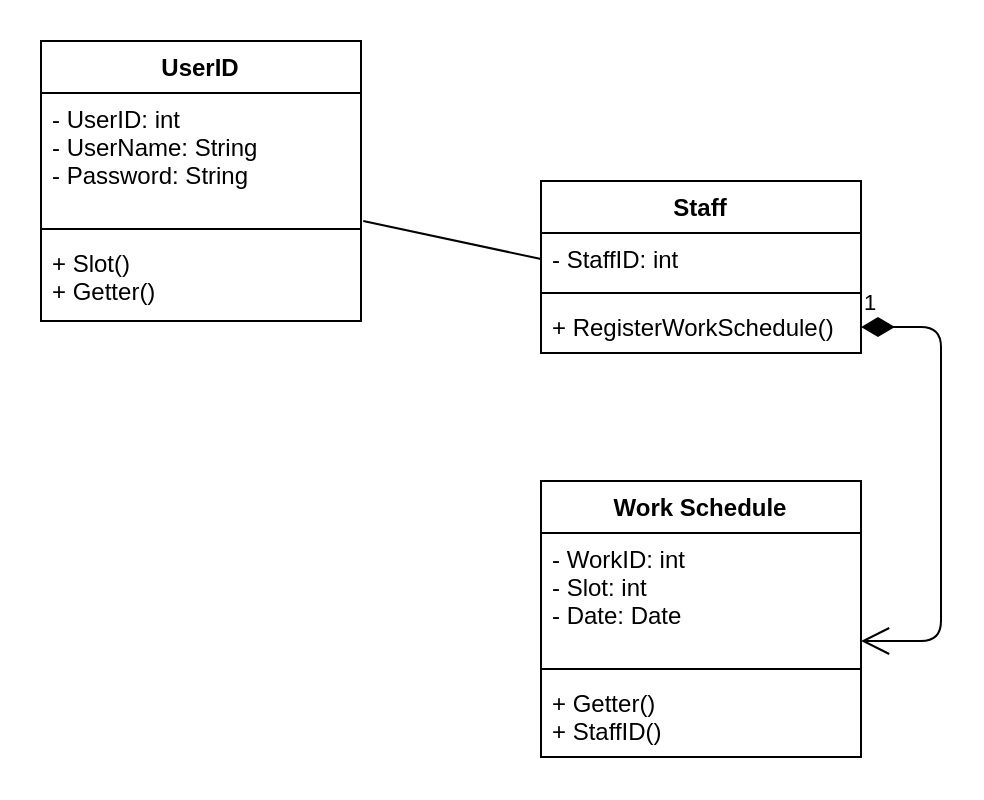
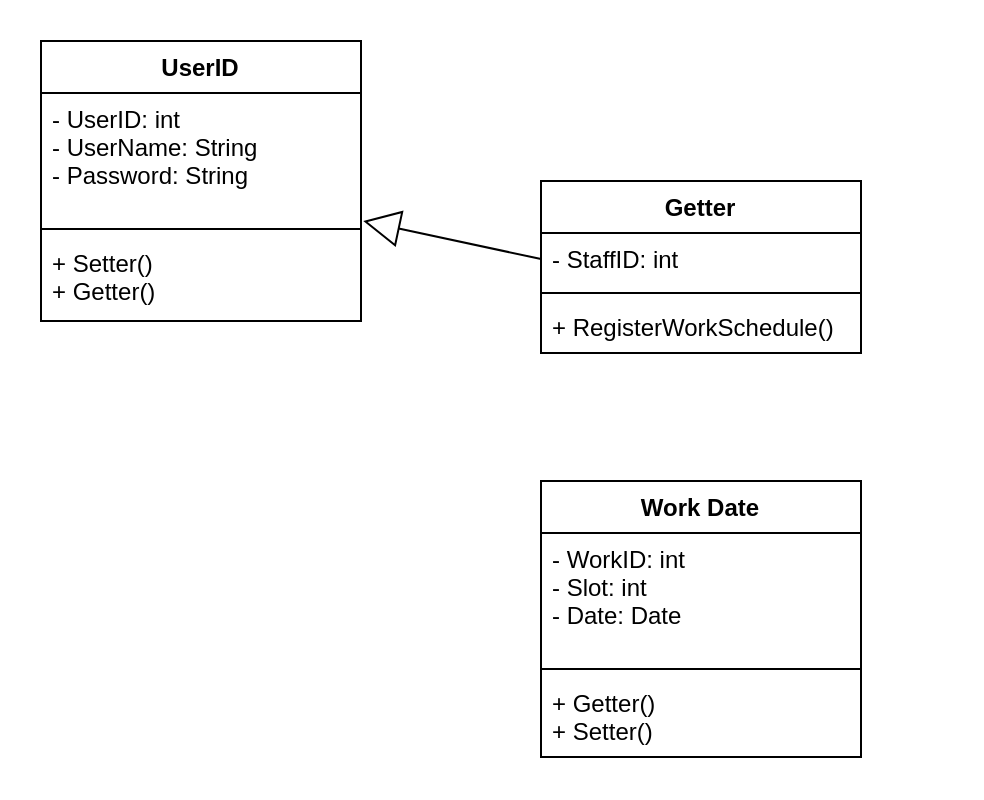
node "Staff": label "Staff" -> "Getter"
edge "- UserID: int - UserName: String - Password: String" -- "- StaffID: int": arrowhead none -> block
node "+ Slot() + Getter()": label "+ Slot() + Getter()" -> "+ Setter() + Getter()"
edge "+ RegisterWorkSchedule()" -- "- WorkID: int - Slot: int - Date: Date": removed, label "1"
node "Work Schedule": label "Work Schedule" -> "Work Date"
node "+ Getter() + StaffID()": label "+ Getter() + StaffID()" -> "+ Getter() + Setter()"
